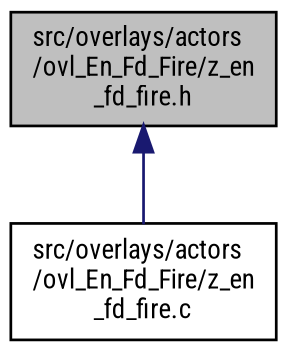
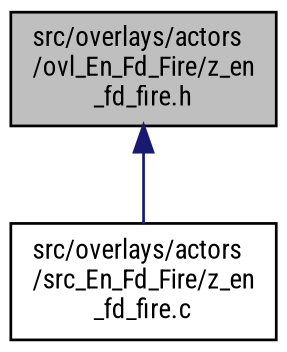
node "src/overlays/actors /ovl_En_Fd_Fire/z_en _fd_fire.c": label "src/overlays/actors /ovl_En_Fd_Fire/z_en _fd_fire.c" -> "src/overlays/actors /src_En_Fd_Fire/z_en _fd_fire.c"
